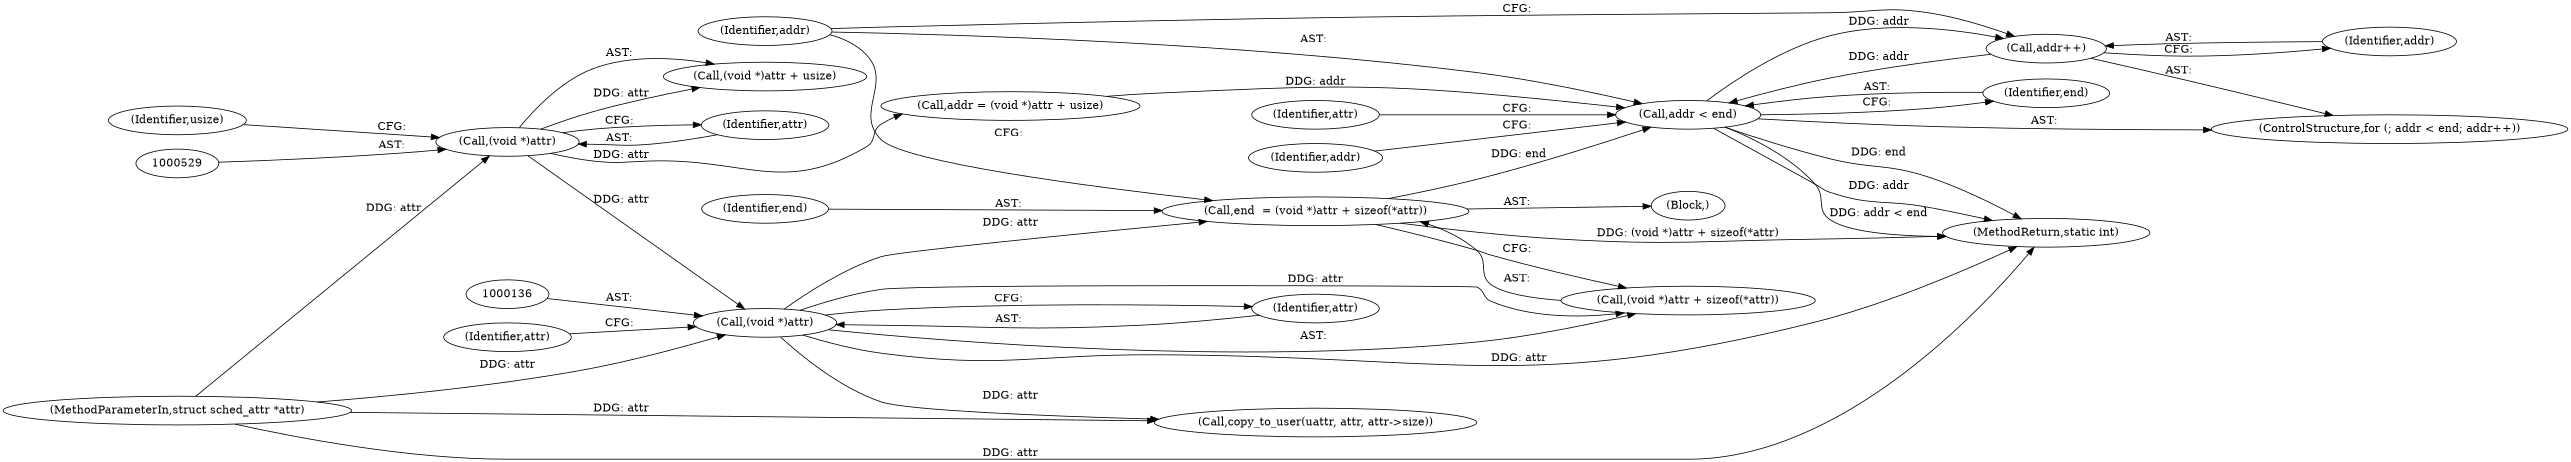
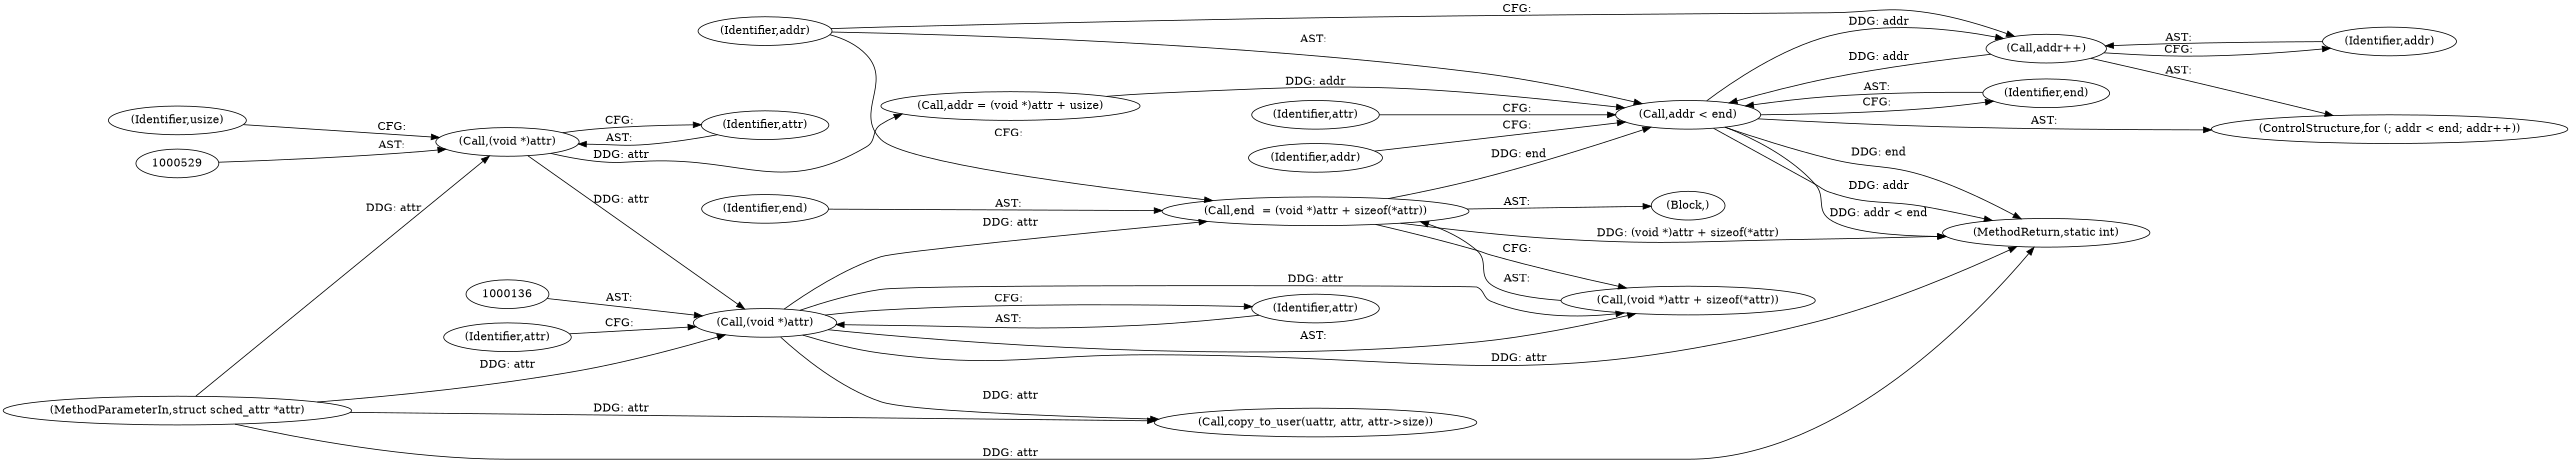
node "(Call,(void *)attr + usize)": removed
